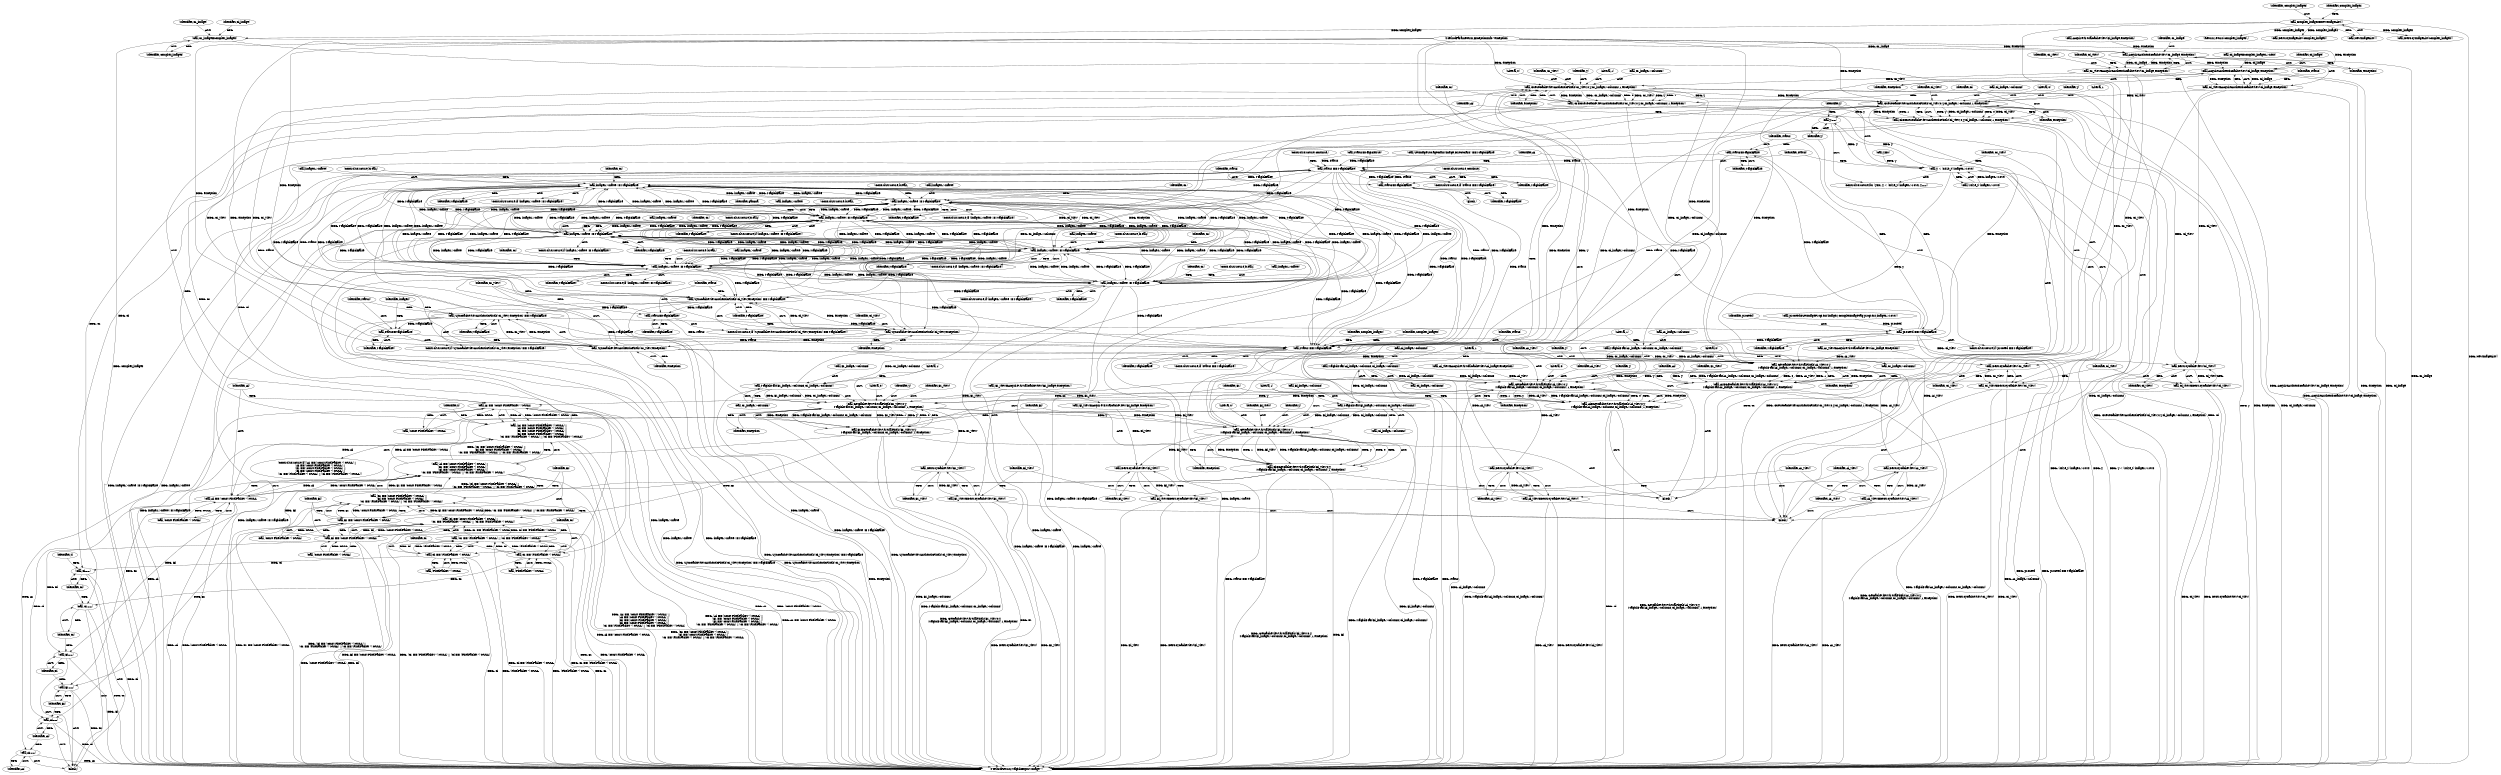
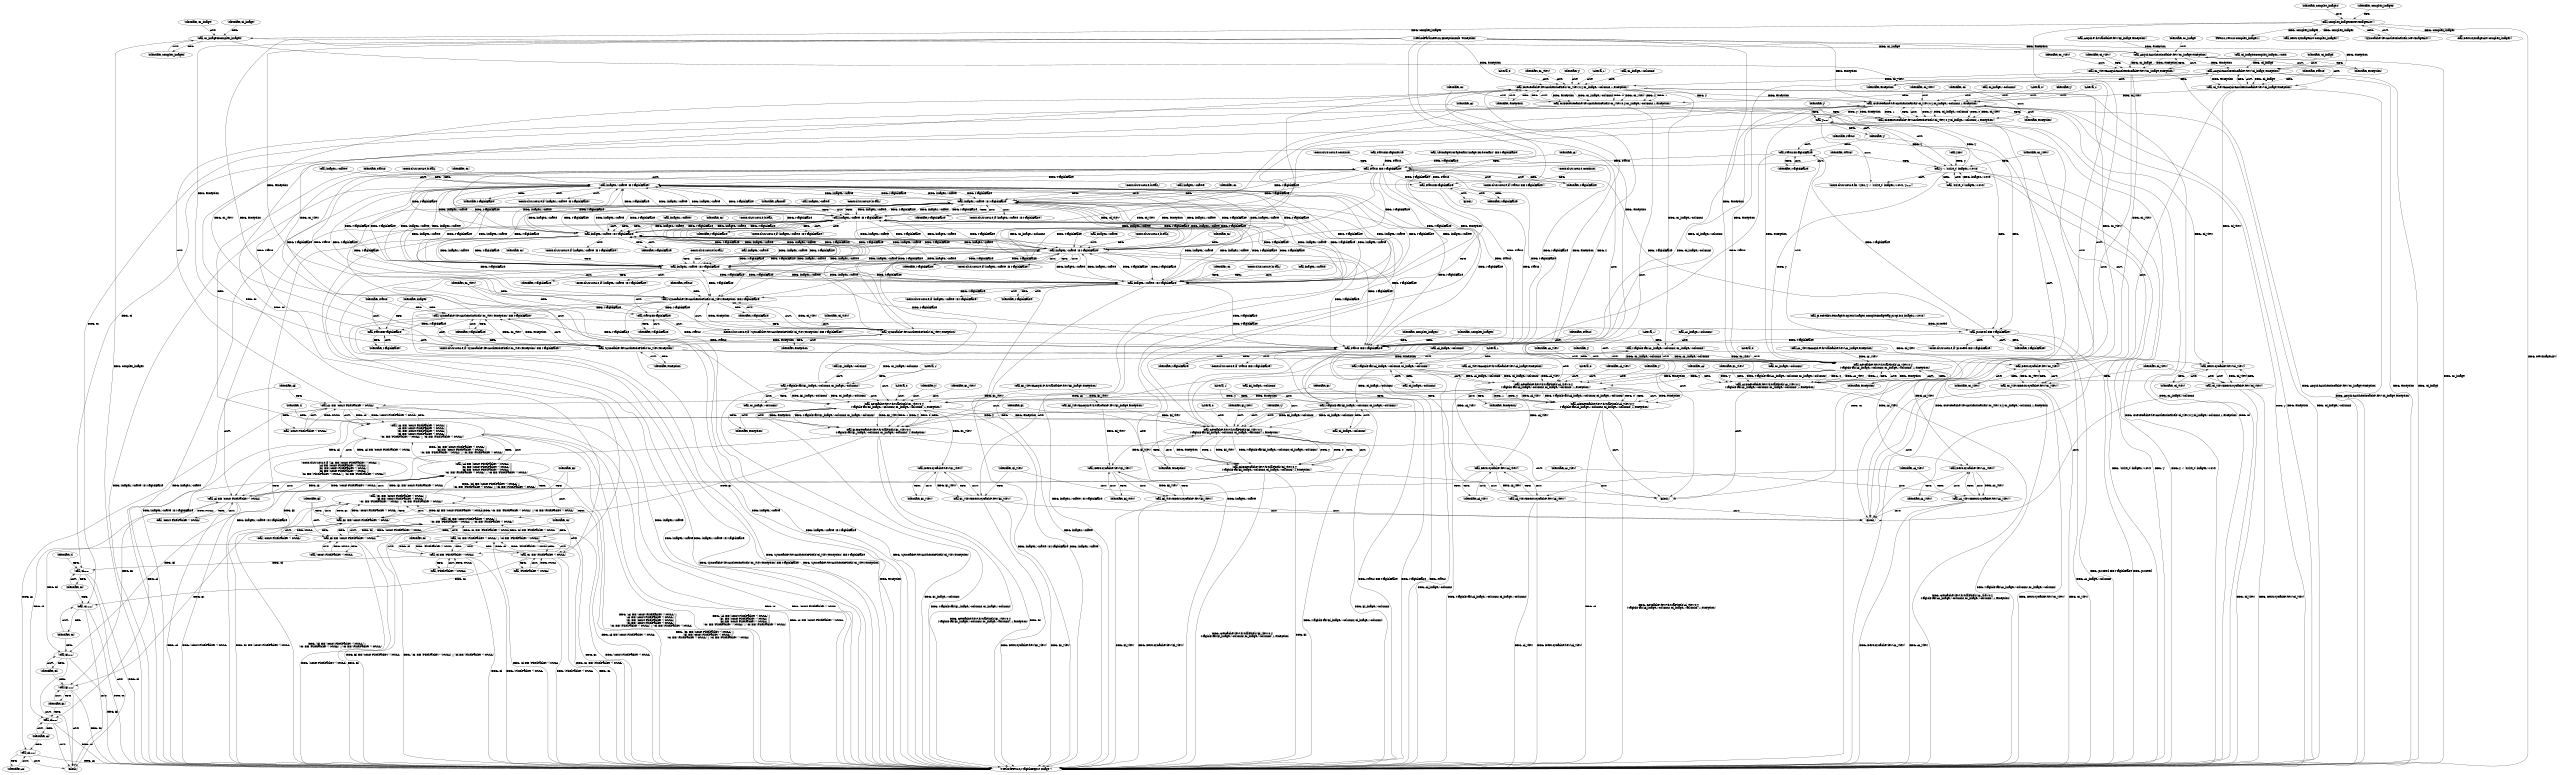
node "(Call,NewImageList())": label "(Call,NewImageList())" -> "(SyncCacheViewAuthenticPixels,NewImageList())"
node "(Identifier,proceed)": removed
